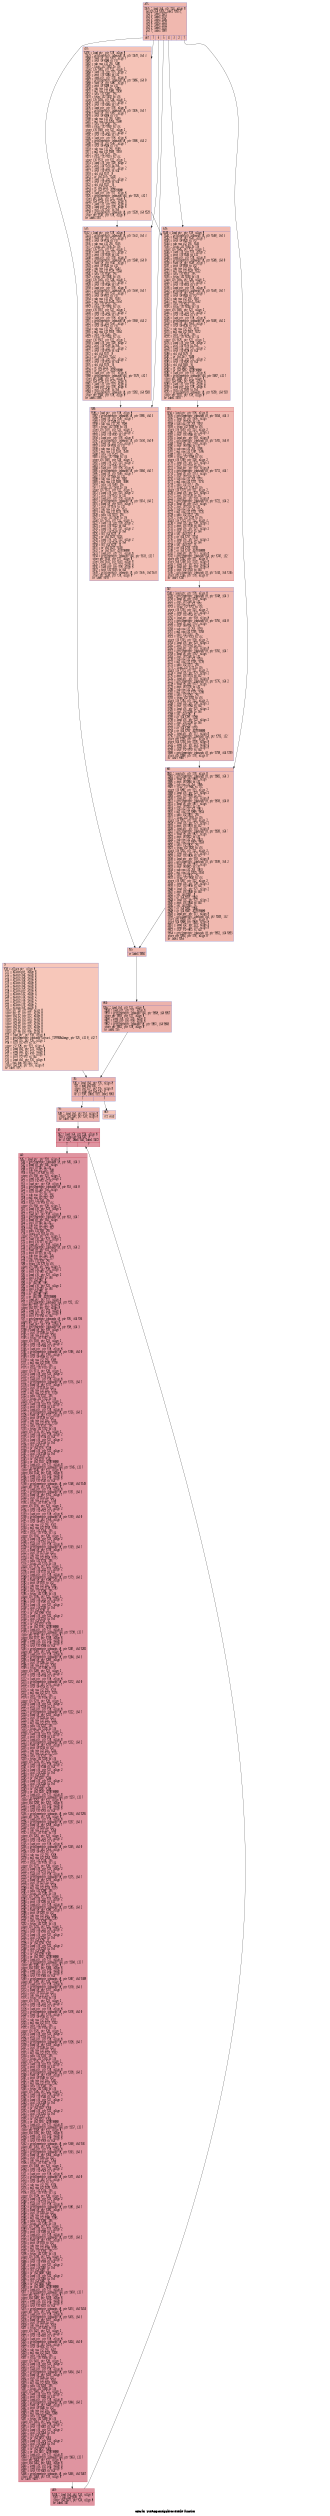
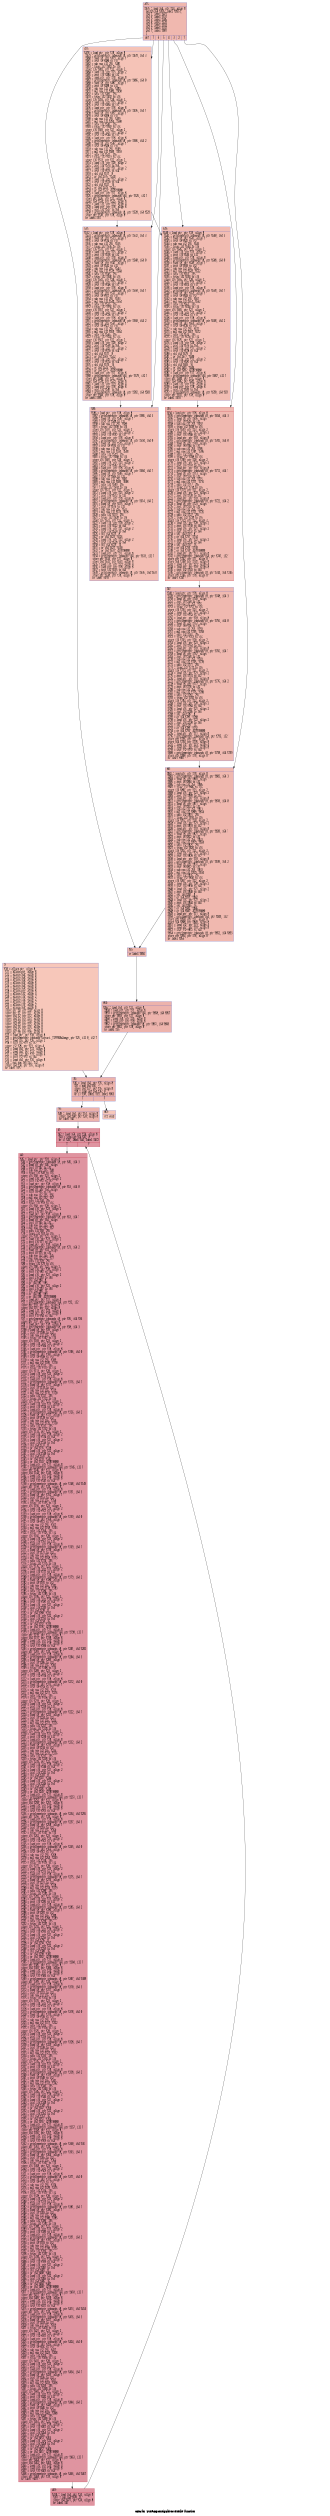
edge "475:" -> "693:": added
